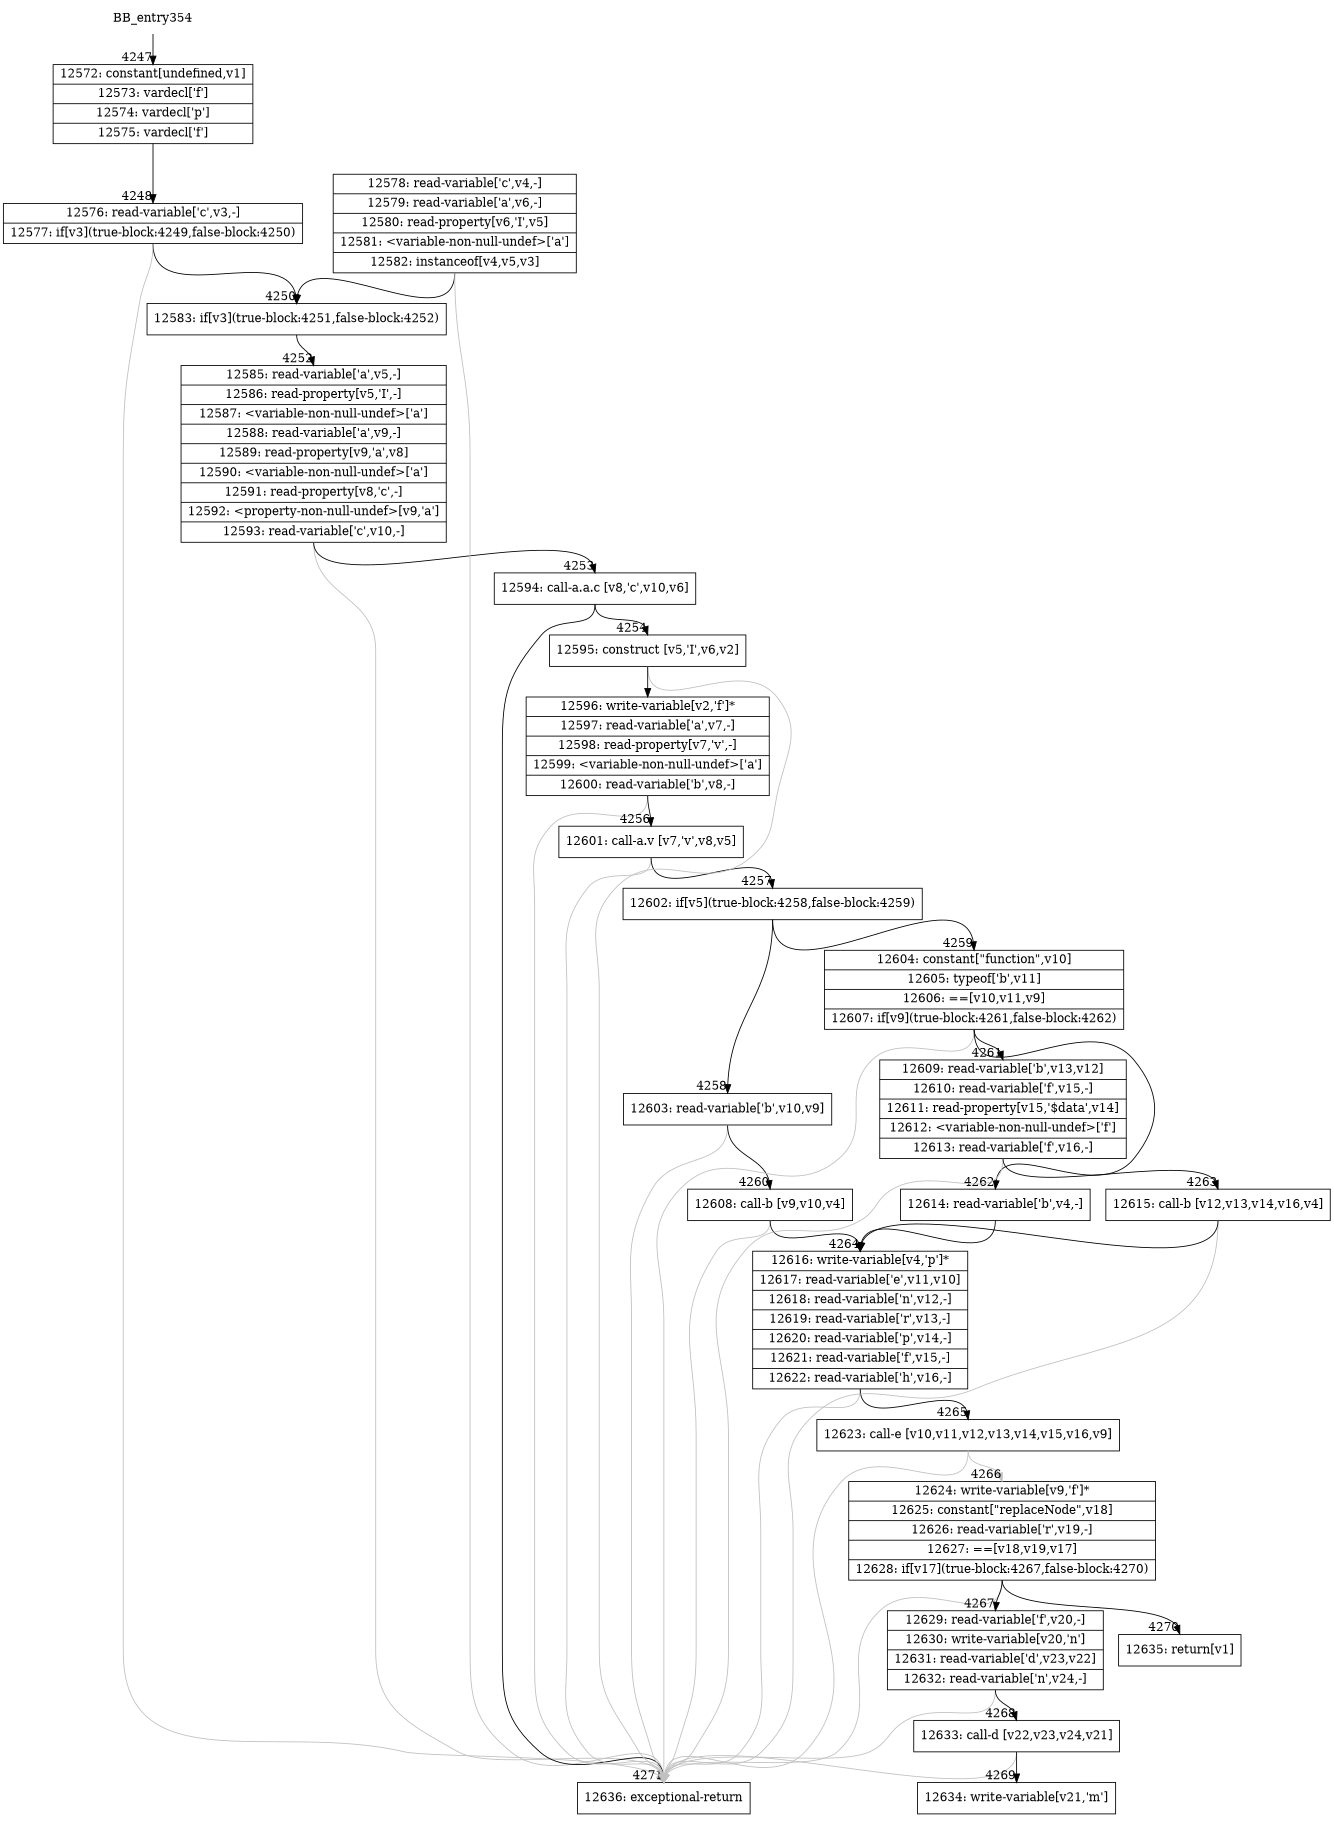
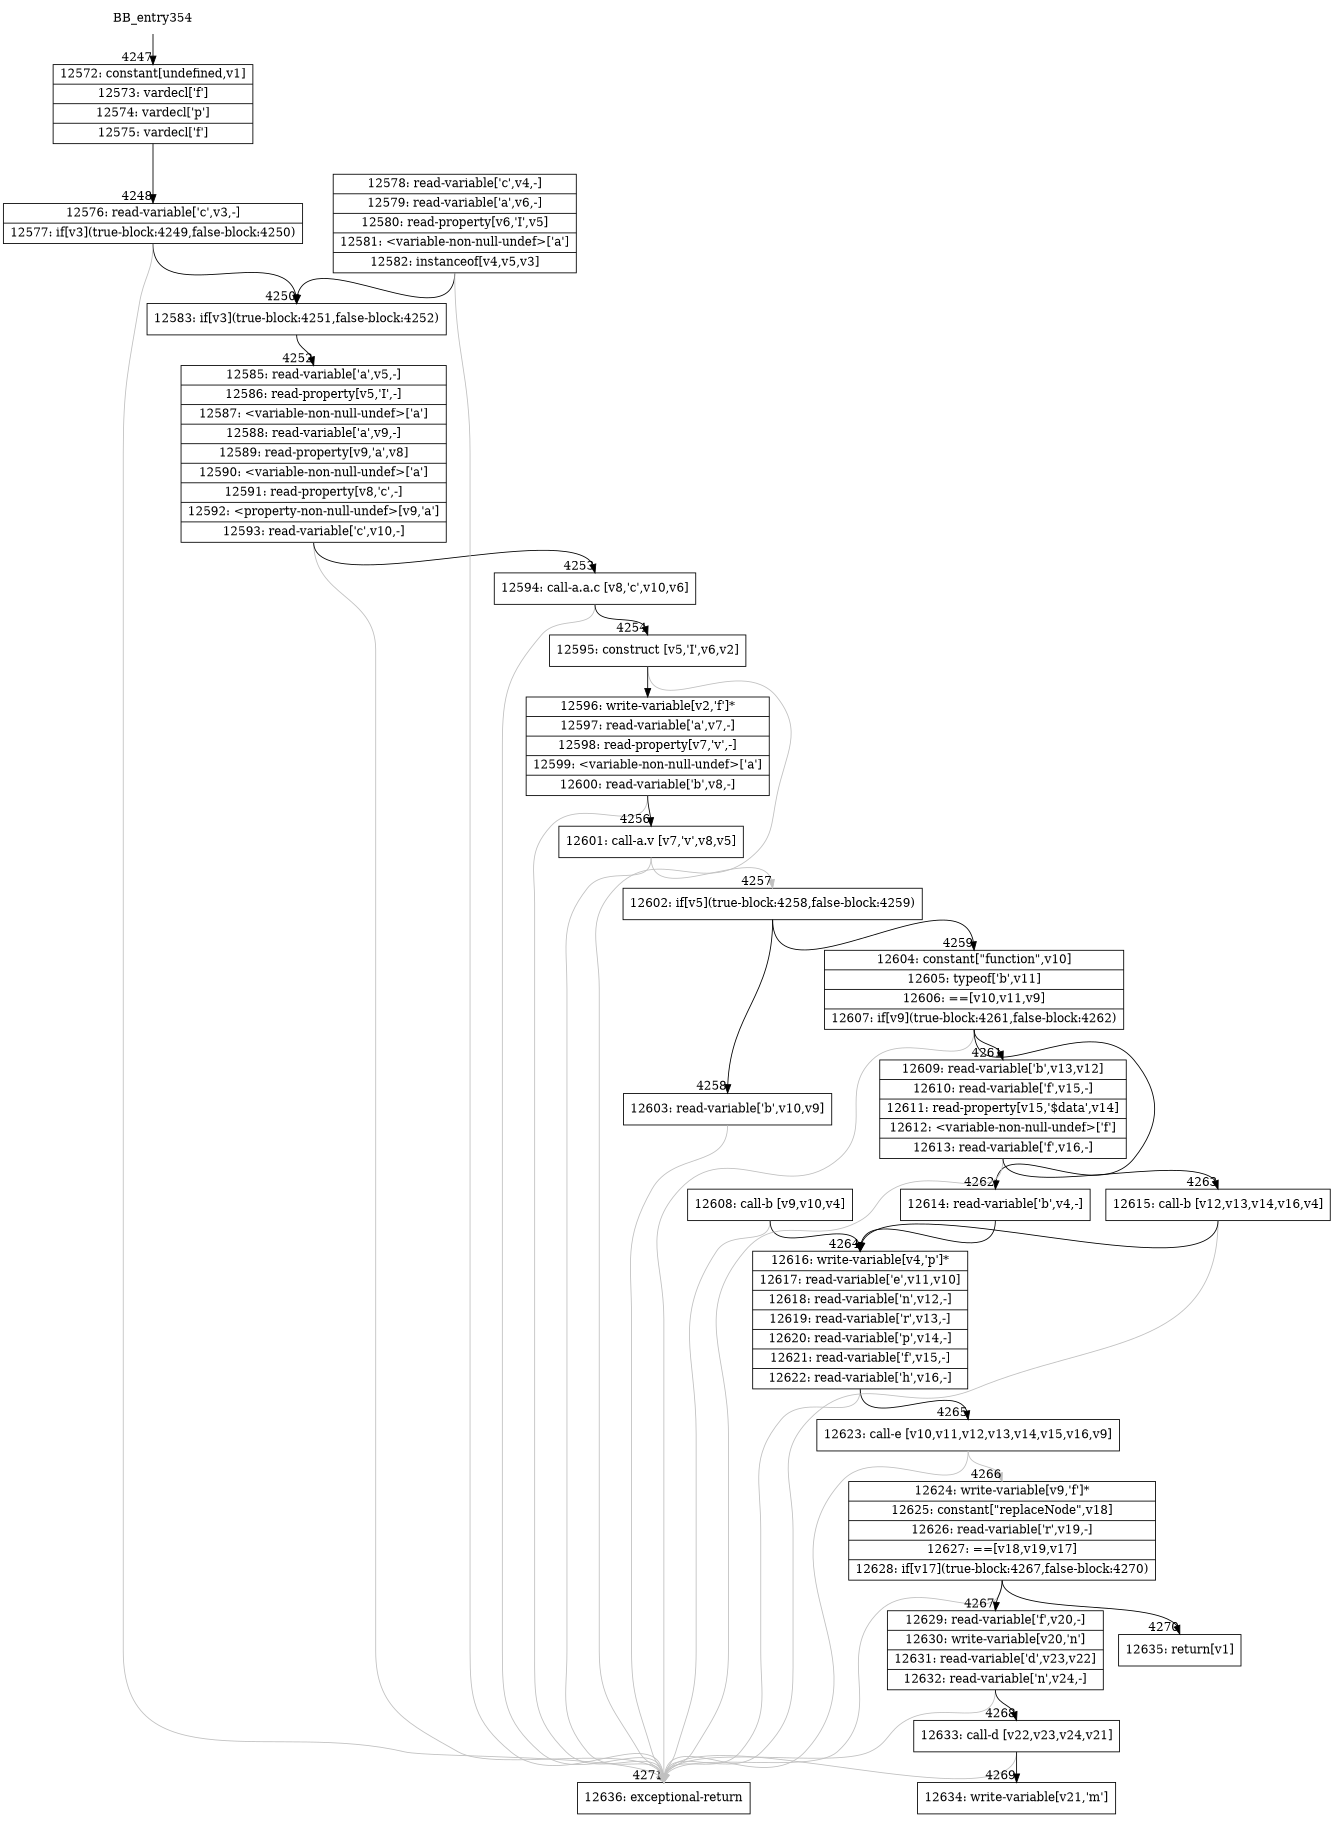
edge "12601: call-a.v [v7,'v',v8,v5]" -> "12602: if[v5](true-block:4258,false-block:4259)": color black -> gray
edge "12603: read-variable['b',v10,v9]" -> "12608: call-b [v9,v10,v4]": removed
edge "12594: call-a.a.c [v8,'c',v10,v6]" -> "12636: exceptional-return": color black -> gray
